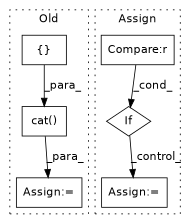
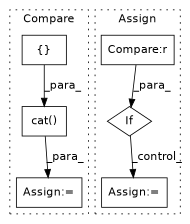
cluster "Old": label "Old" -> "Compare"
edge "Compare:r" -> "If": label "_cond_" -> "_para_"
